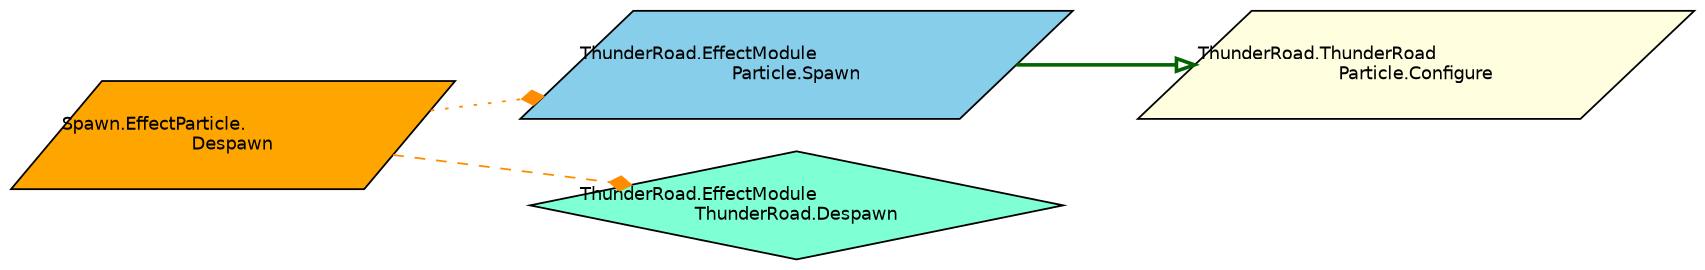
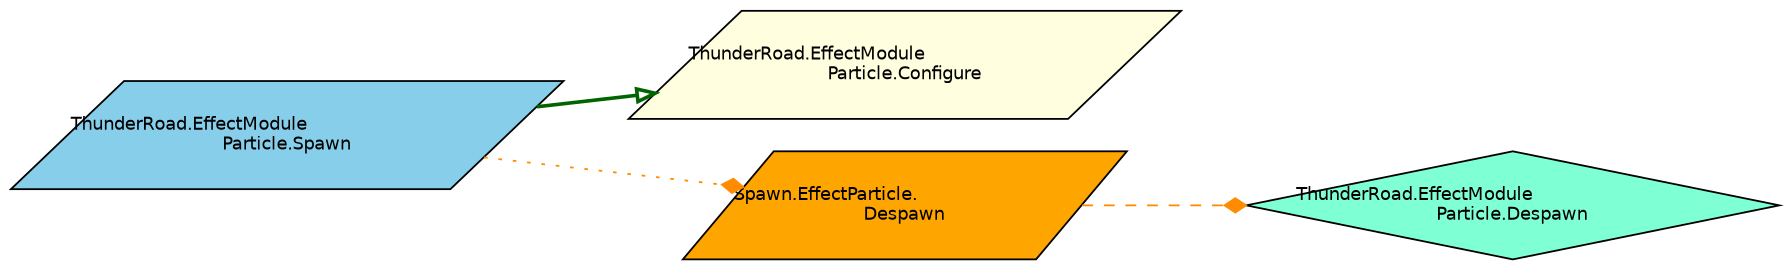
node "ThunderRoad.ThunderRoad Particle.Configure": label "ThunderRoad.ThunderRoad Particle.Configure" -> "ThunderRoad.EffectModule Particle.Configure"
edge "Spawn.EffectParticle. Despawn" -> "ThunderRoad.EffectModule Particle.Spawn": reversed
node "ThunderRoad.EffectModule ThunderRoad.Despawn": label "ThunderRoad.EffectModule ThunderRoad.Despawn" -> "ThunderRoad.EffectModule Particle.Despawn"
